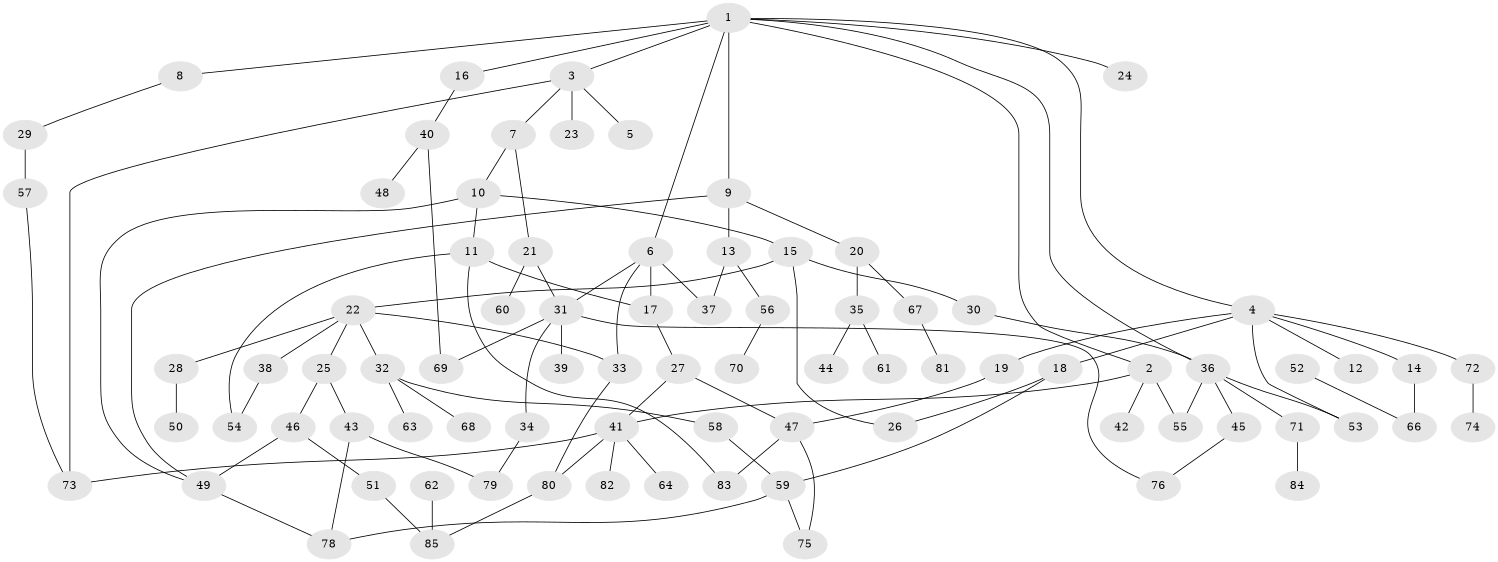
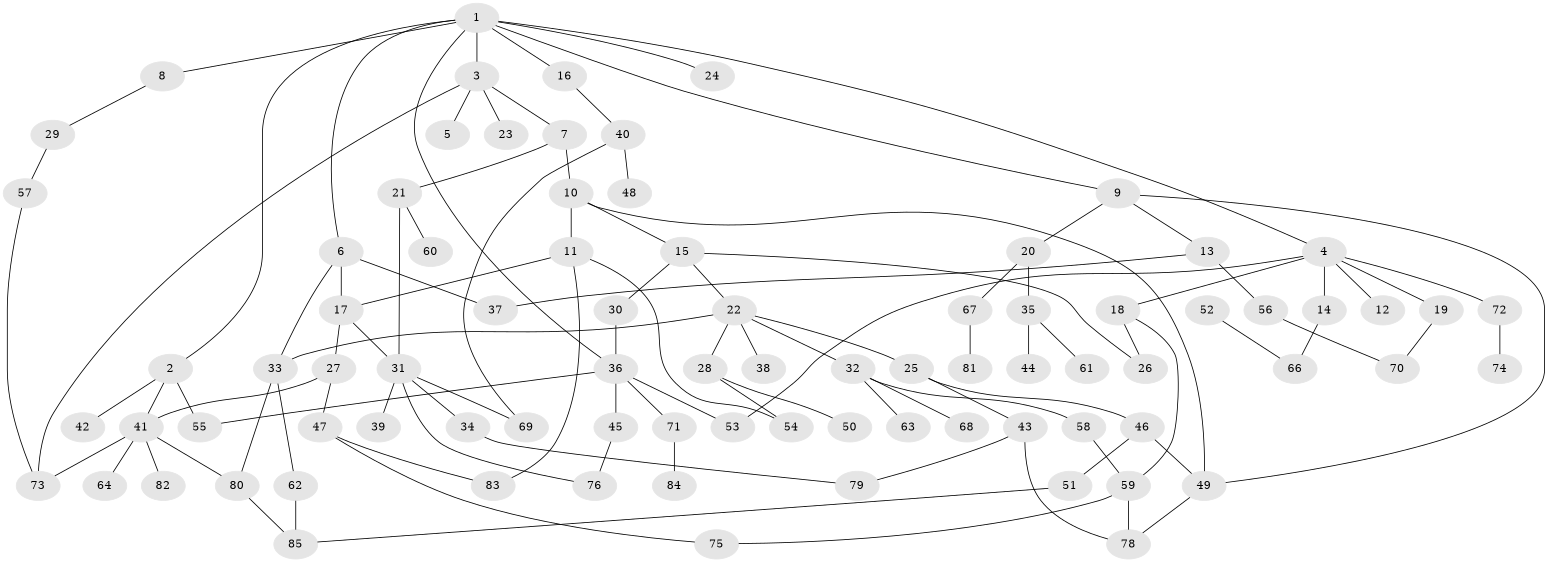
edge "6" -- "31": now "17" -- "31"
edge "38" -- "54": now "28" -- "54"
edge "19" -- "47": now "19" -- "70"
edge "33" -- "62": added
